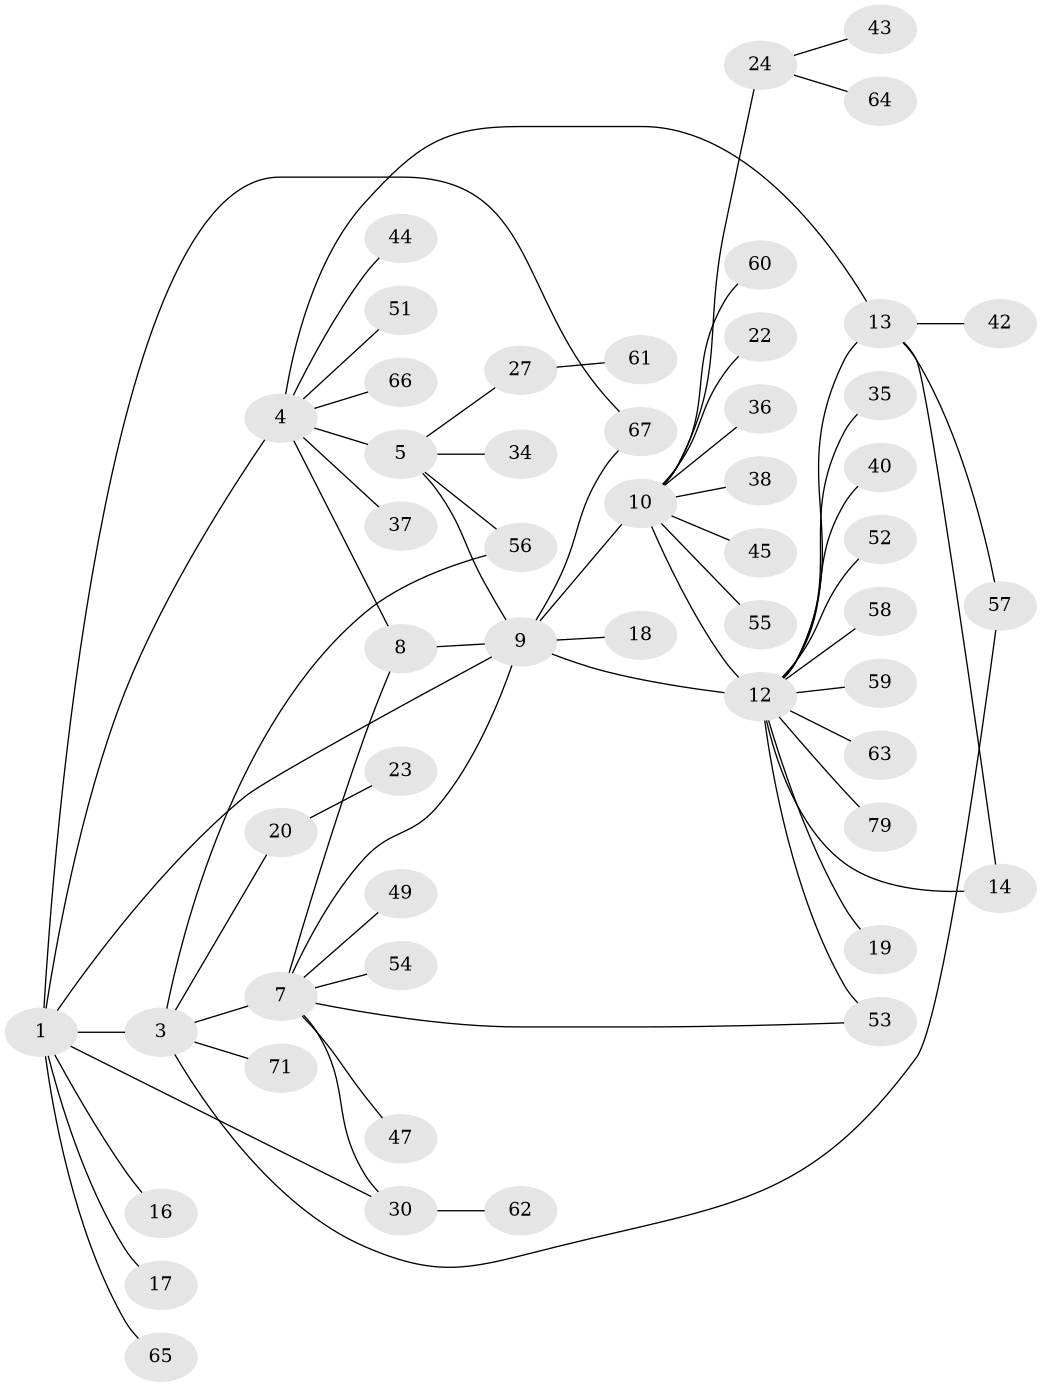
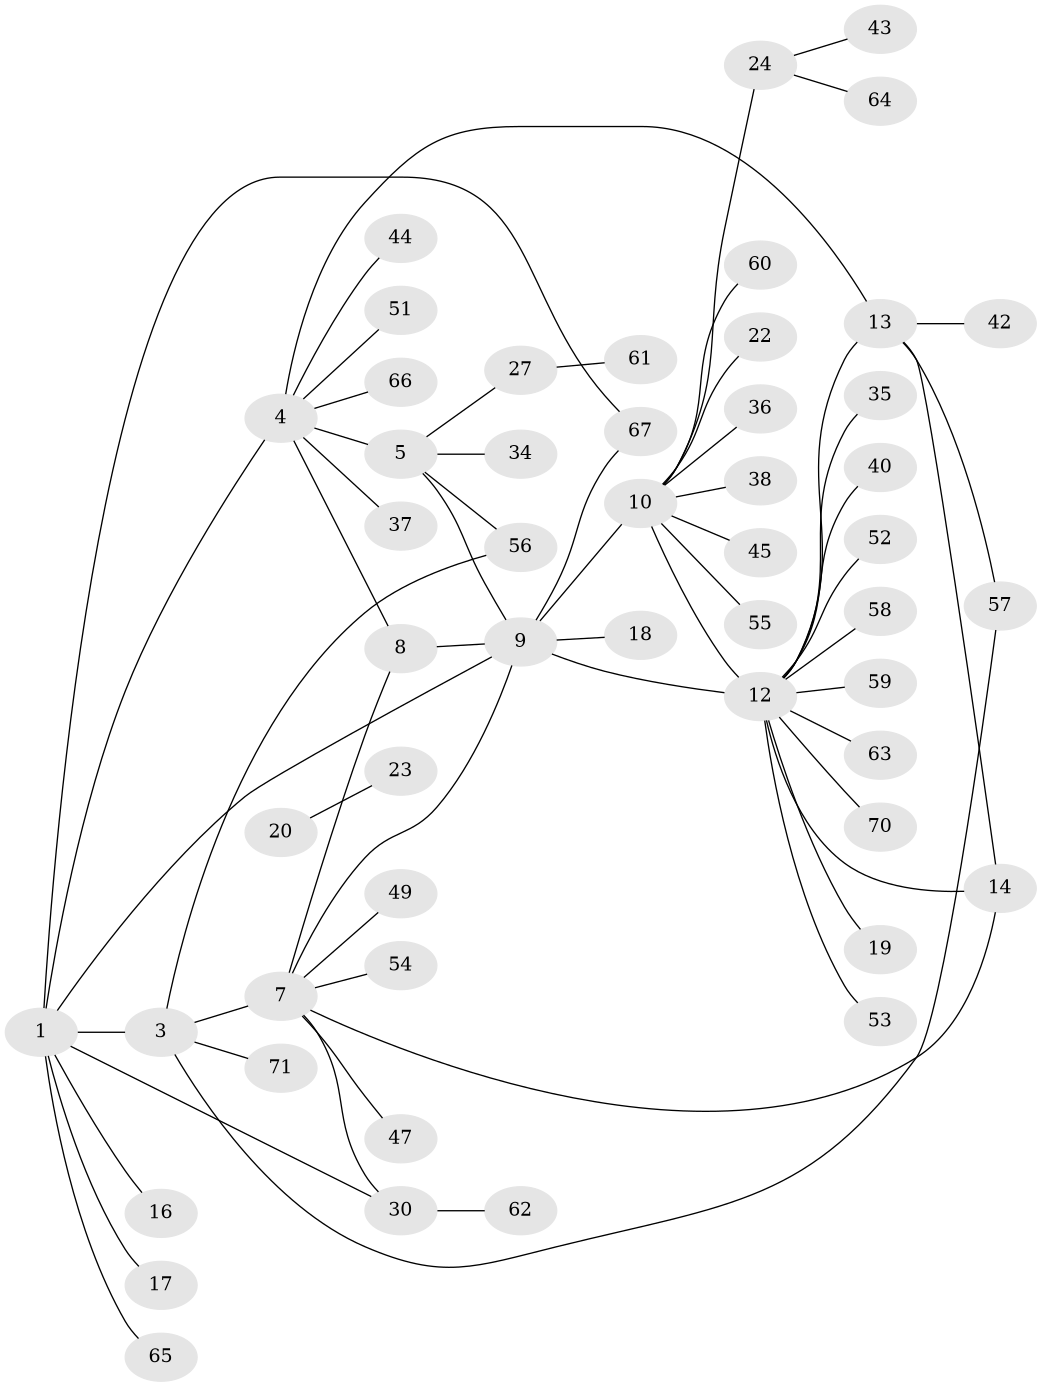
node "79": label "79" -> "70"
edge "20" -- "3": removed
edge "7" -- "53": now "7" -- "14"
